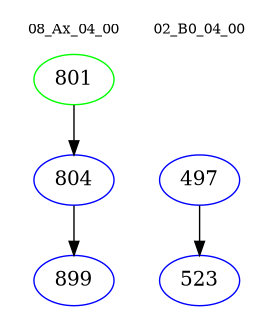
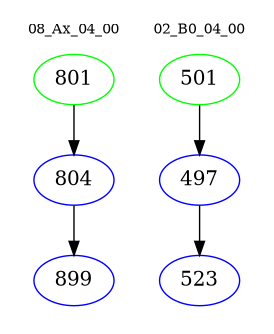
node "501": added
